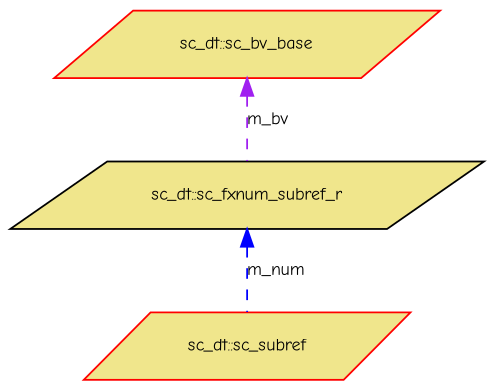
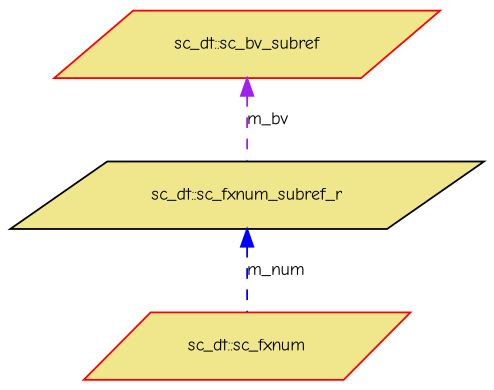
node "sc_dt::sc_bv_base": label "sc_dt::sc_bv_base" -> "sc_dt::sc_bv_subref"
node "sc_dt::sc_subref": label "sc_dt::sc_subref" -> "sc_dt::sc_fxnum"
